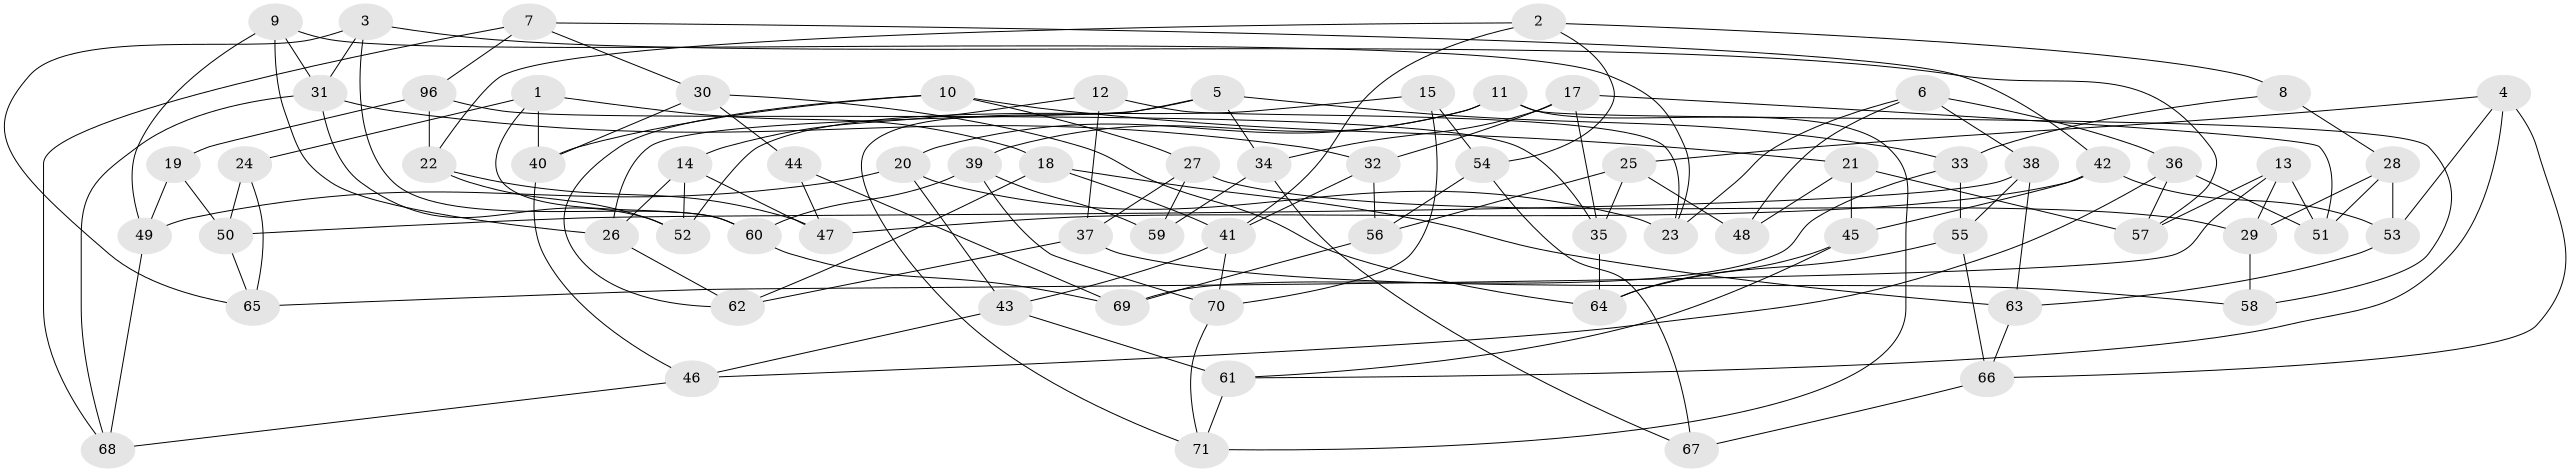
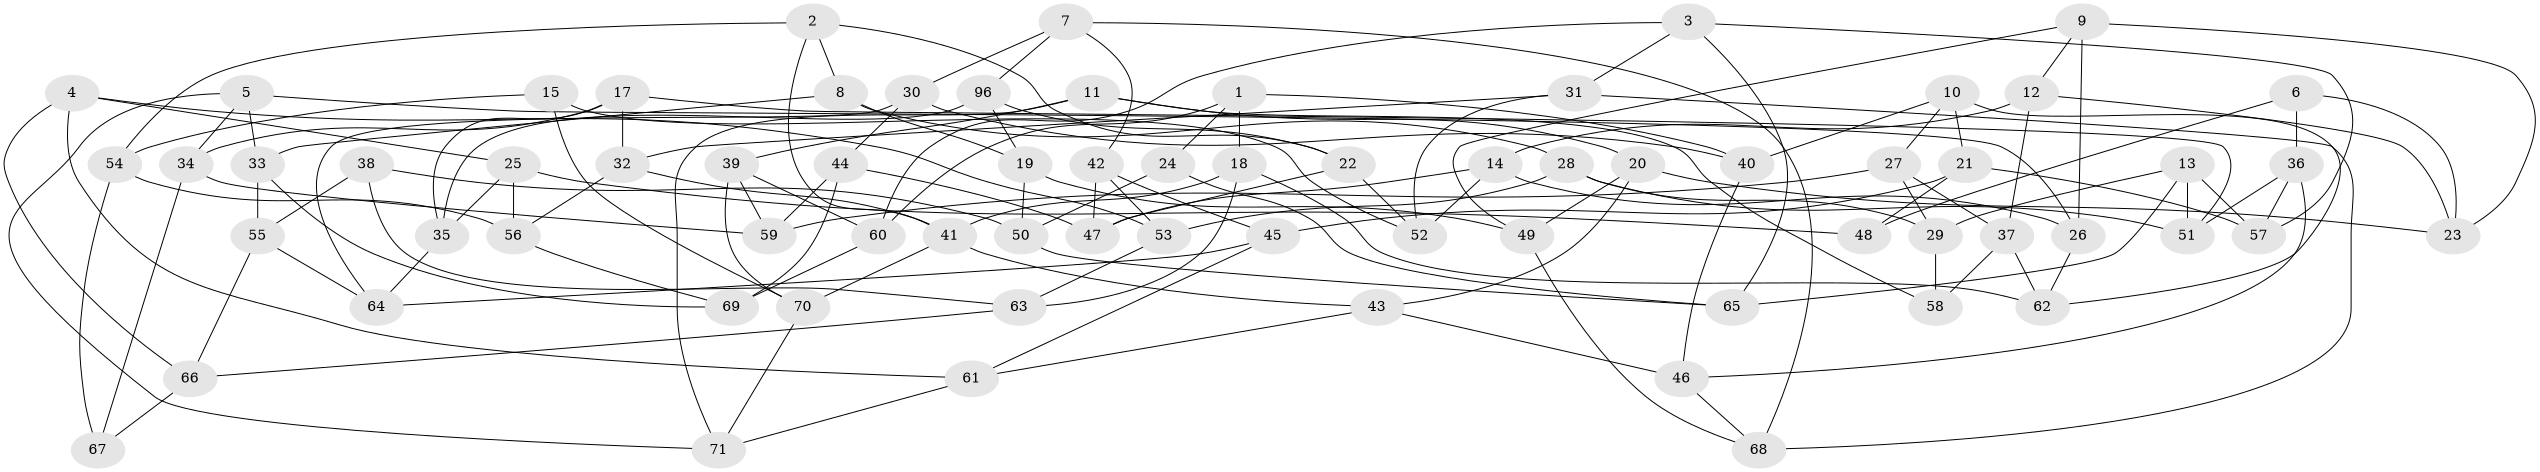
edge "9" -- "31": now "9" -- "12"
edge "6" -- "38": removed
edge "8" -- "19": added
edge "44" -- "59": added
